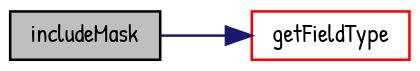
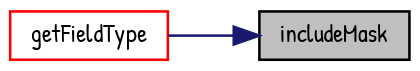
edge "includeMask" -> "getFieldType": reversed
